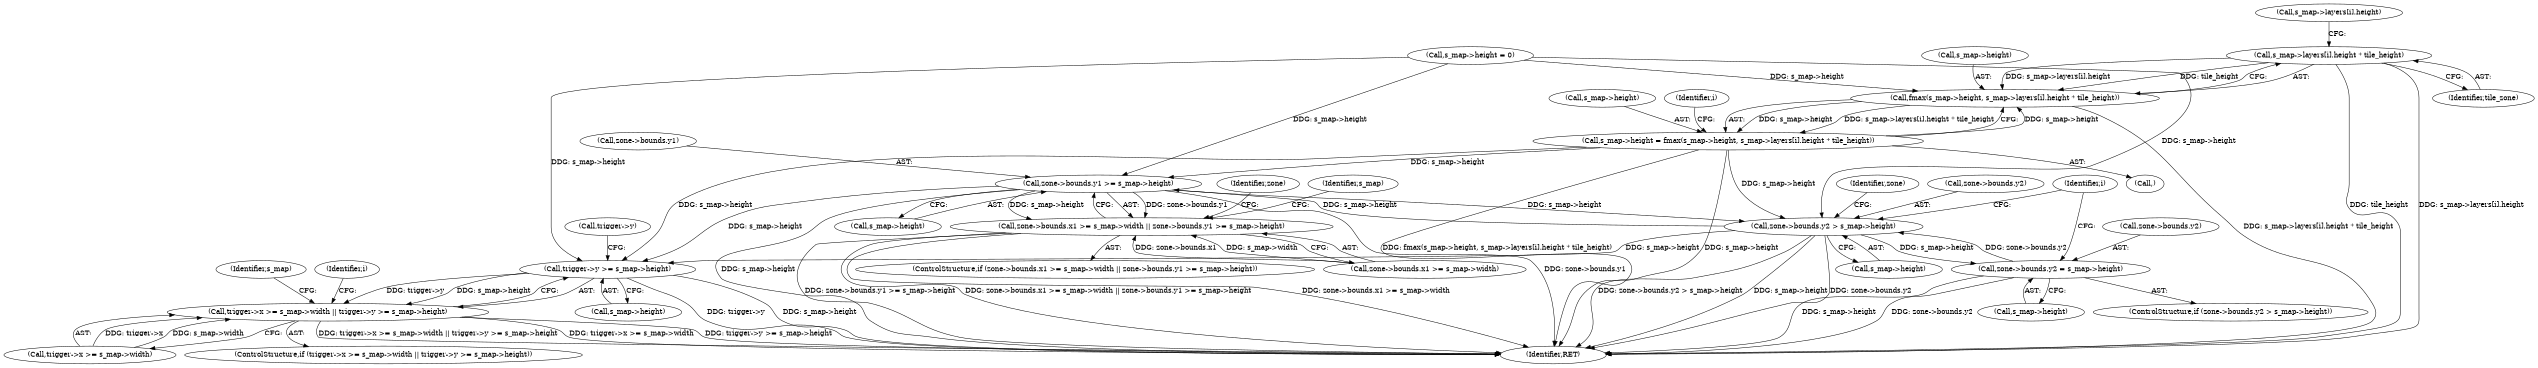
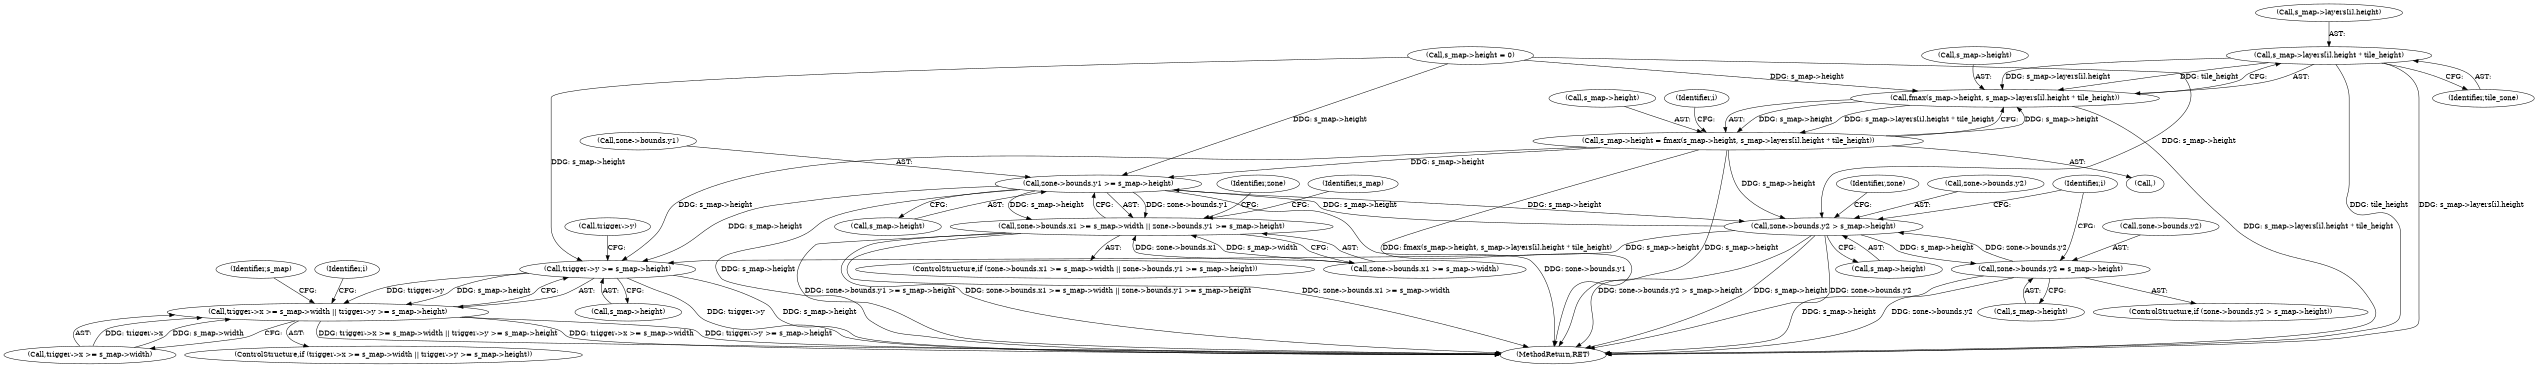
edge "(Call,s_map->layers[i].height)" -> "(Call,s_map->layers[i].height * tile_height)": label "CFG: " -> "AST: "
node "(Identifier,RET)": label "(Identifier,RET)" -> "(MethodReturn,RET)"
